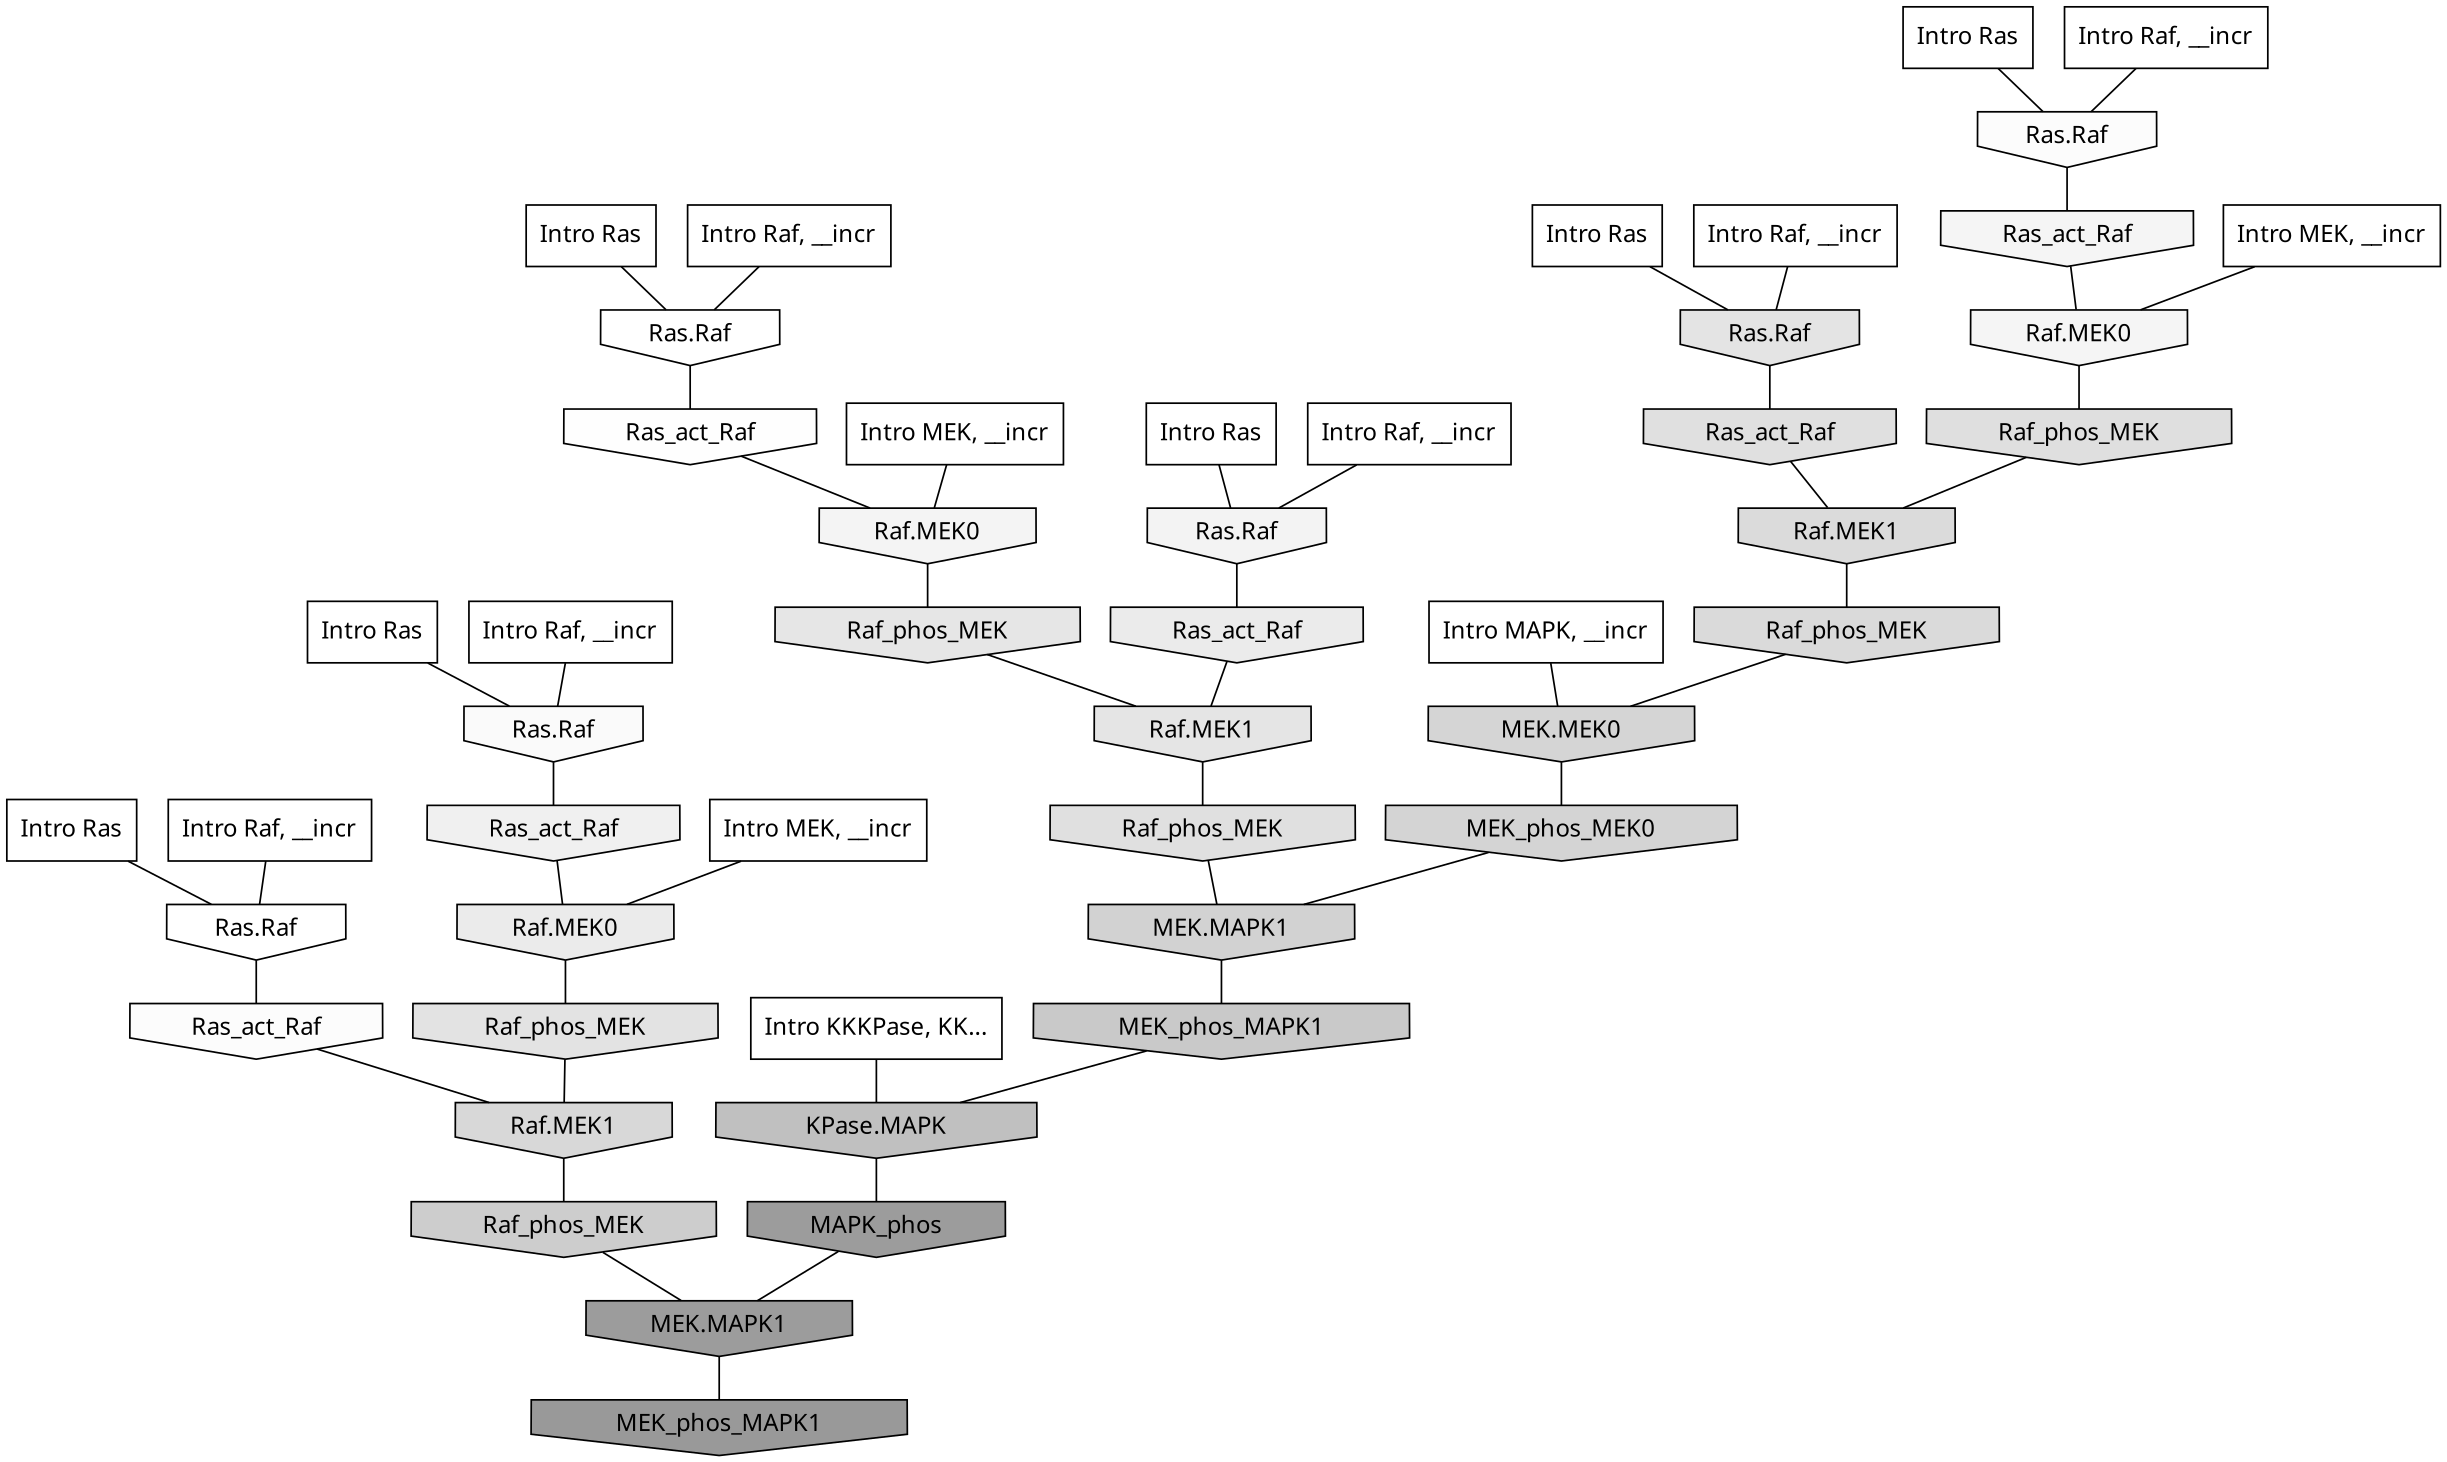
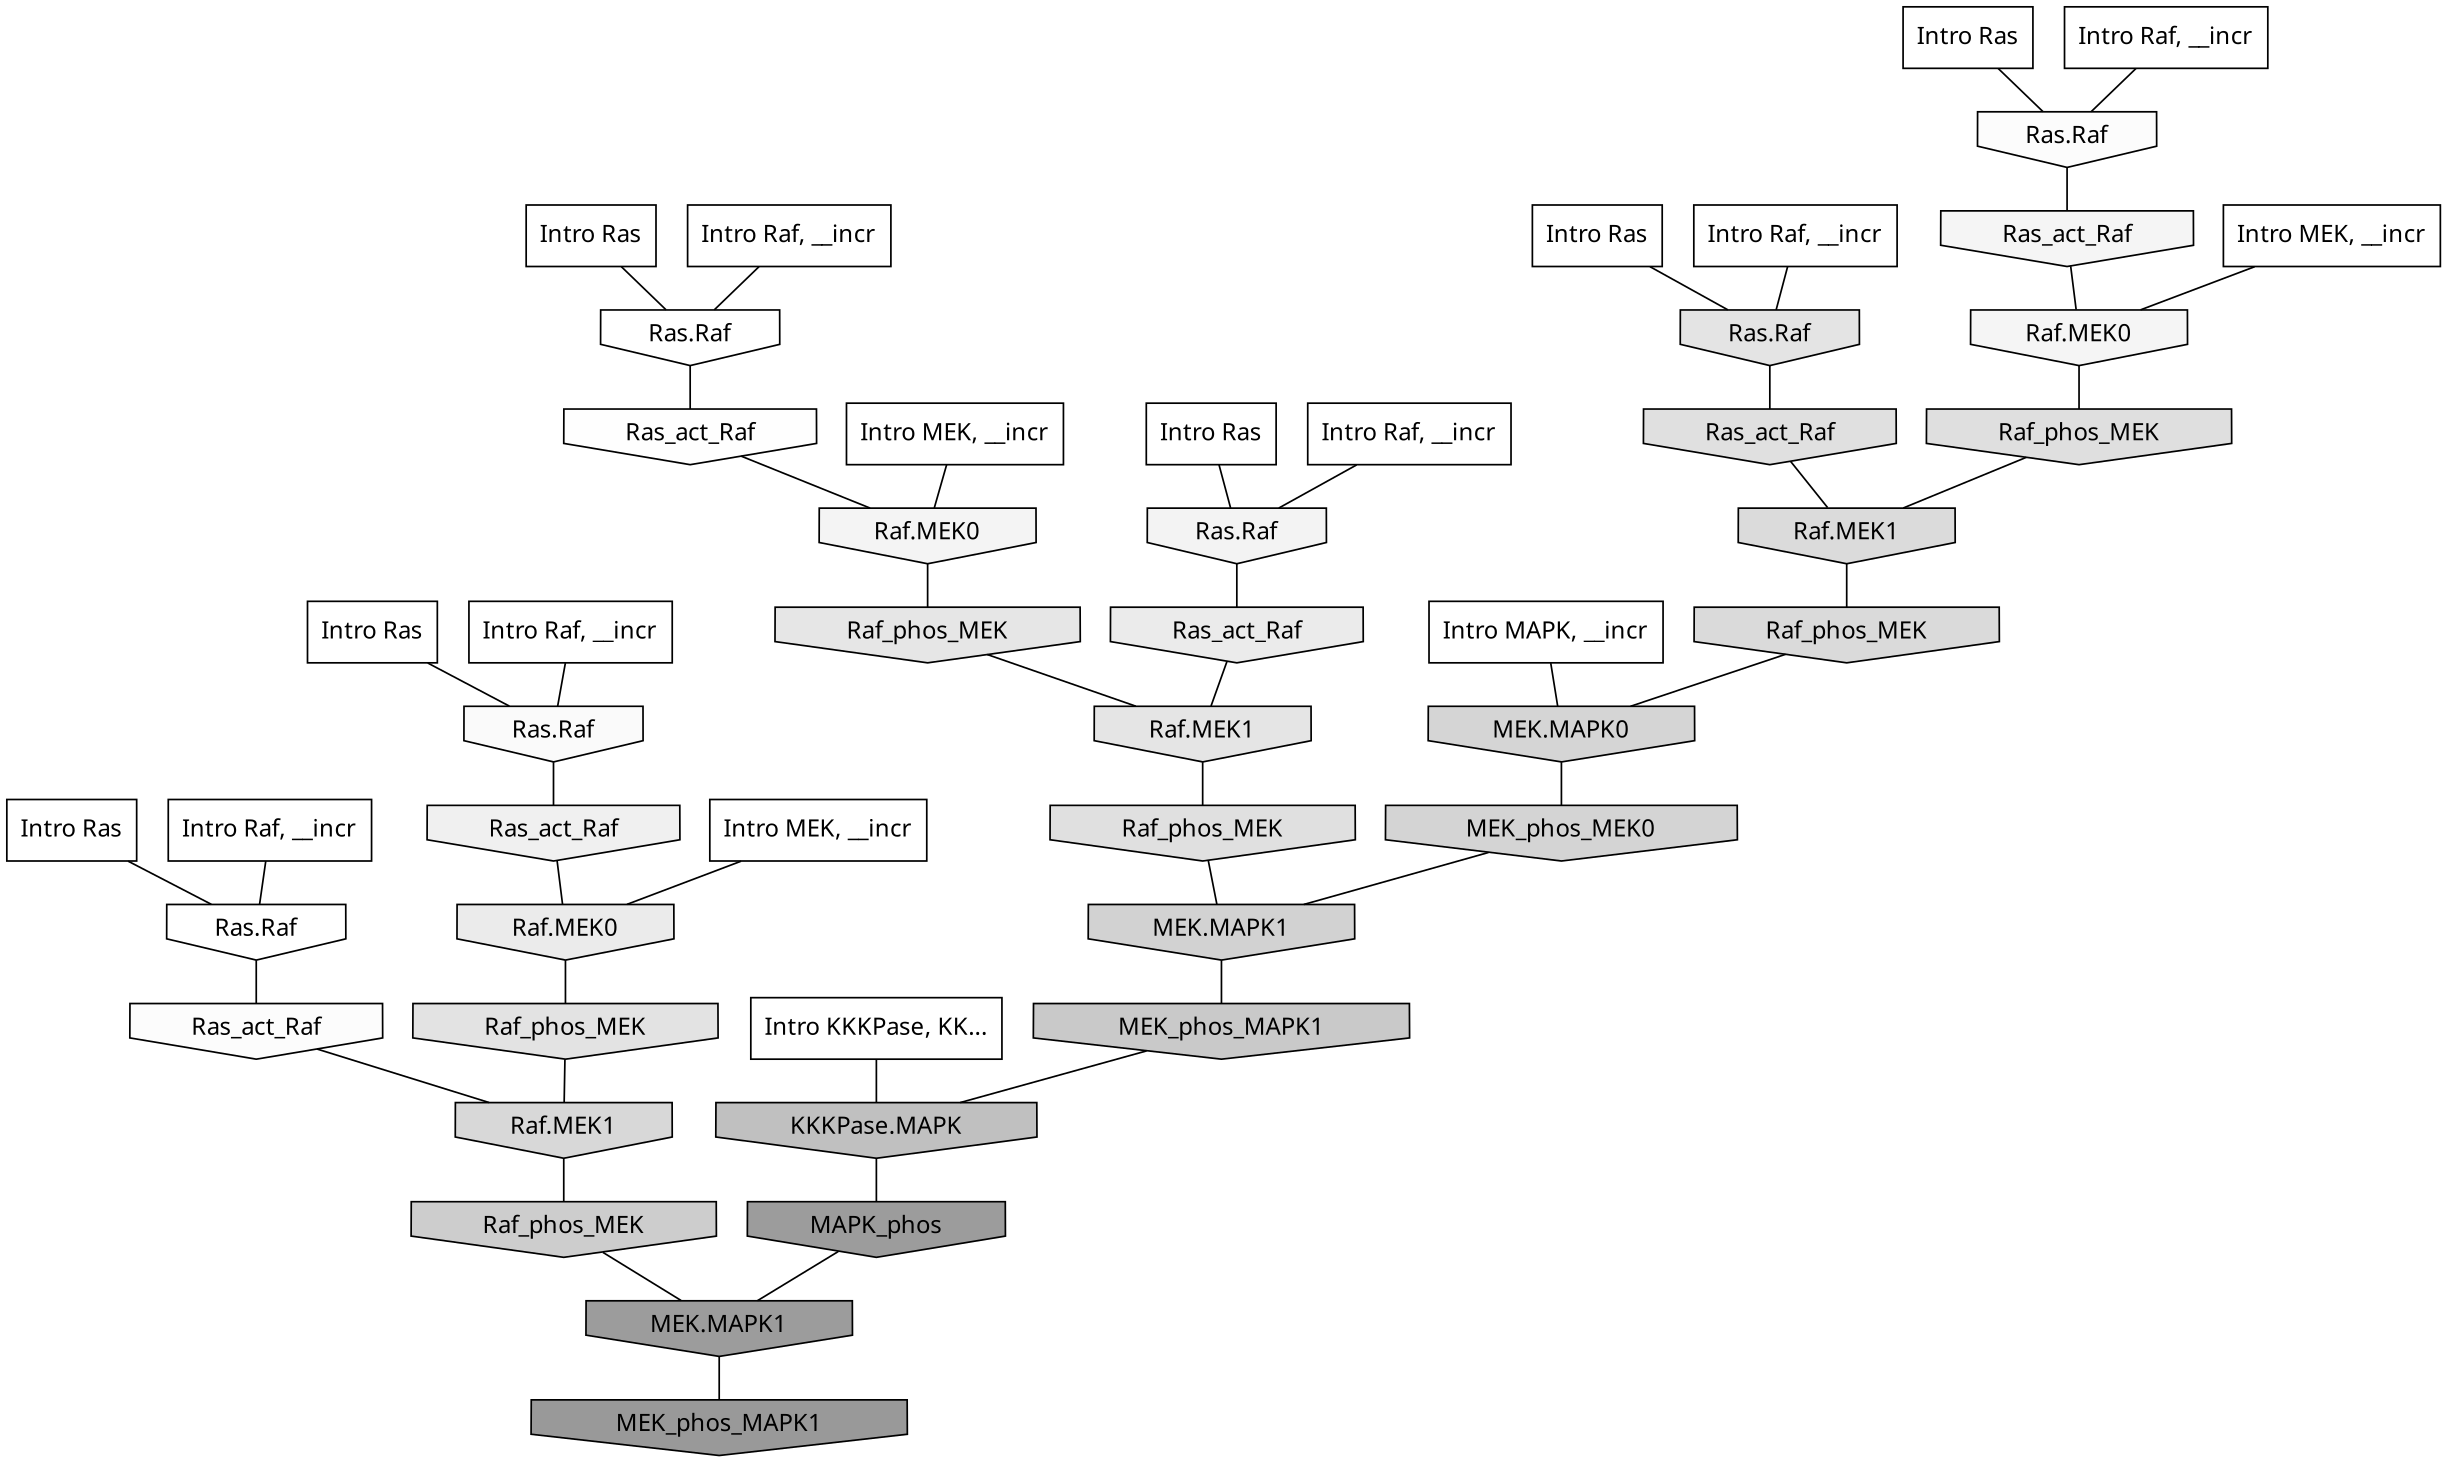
node "MEK.MEK0": label "MEK.MEK0" -> "MEK.MAPK0"
node "KPase.MAPK": label "KPase.MAPK" -> "KKKPase.MAPK"
